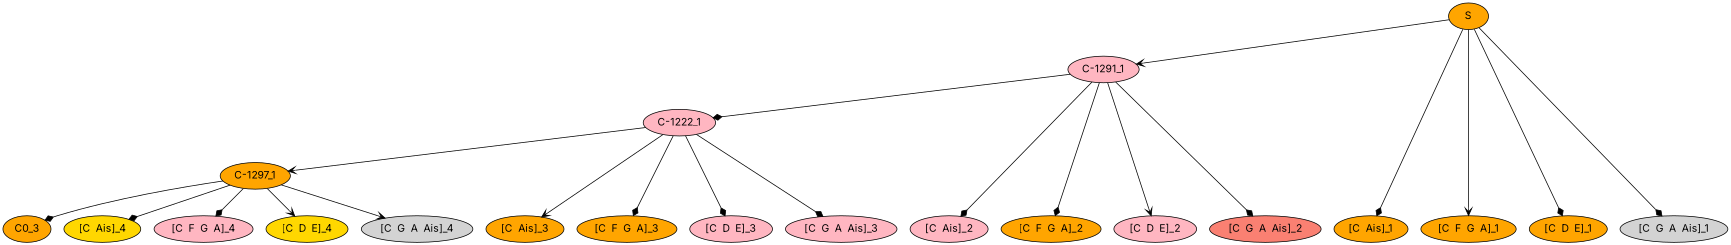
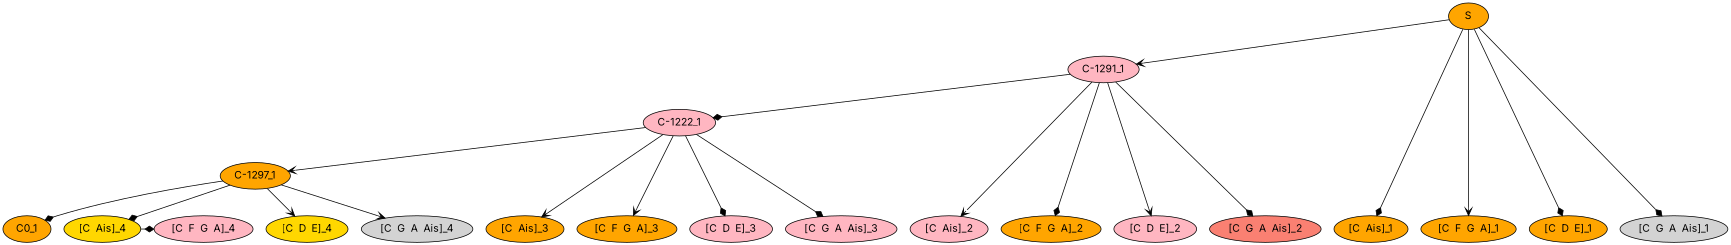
edge "C-1291_1" -> "[C  Ais]_2": arrowhead diamond -> vee
edge "C-1222_1" -> "[C  F  G  A]_3": arrowhead diamond -> vee
edge "C-1297_1" -> "[C  F  G  A]_4": now "[C  Ais]_4" -> "[C  F  G  A]_4"
node "C0_3": label "C0_3" -> "C0_1"
